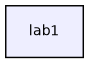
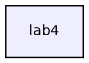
node "lab1": label "lab1" -> "lab4"
